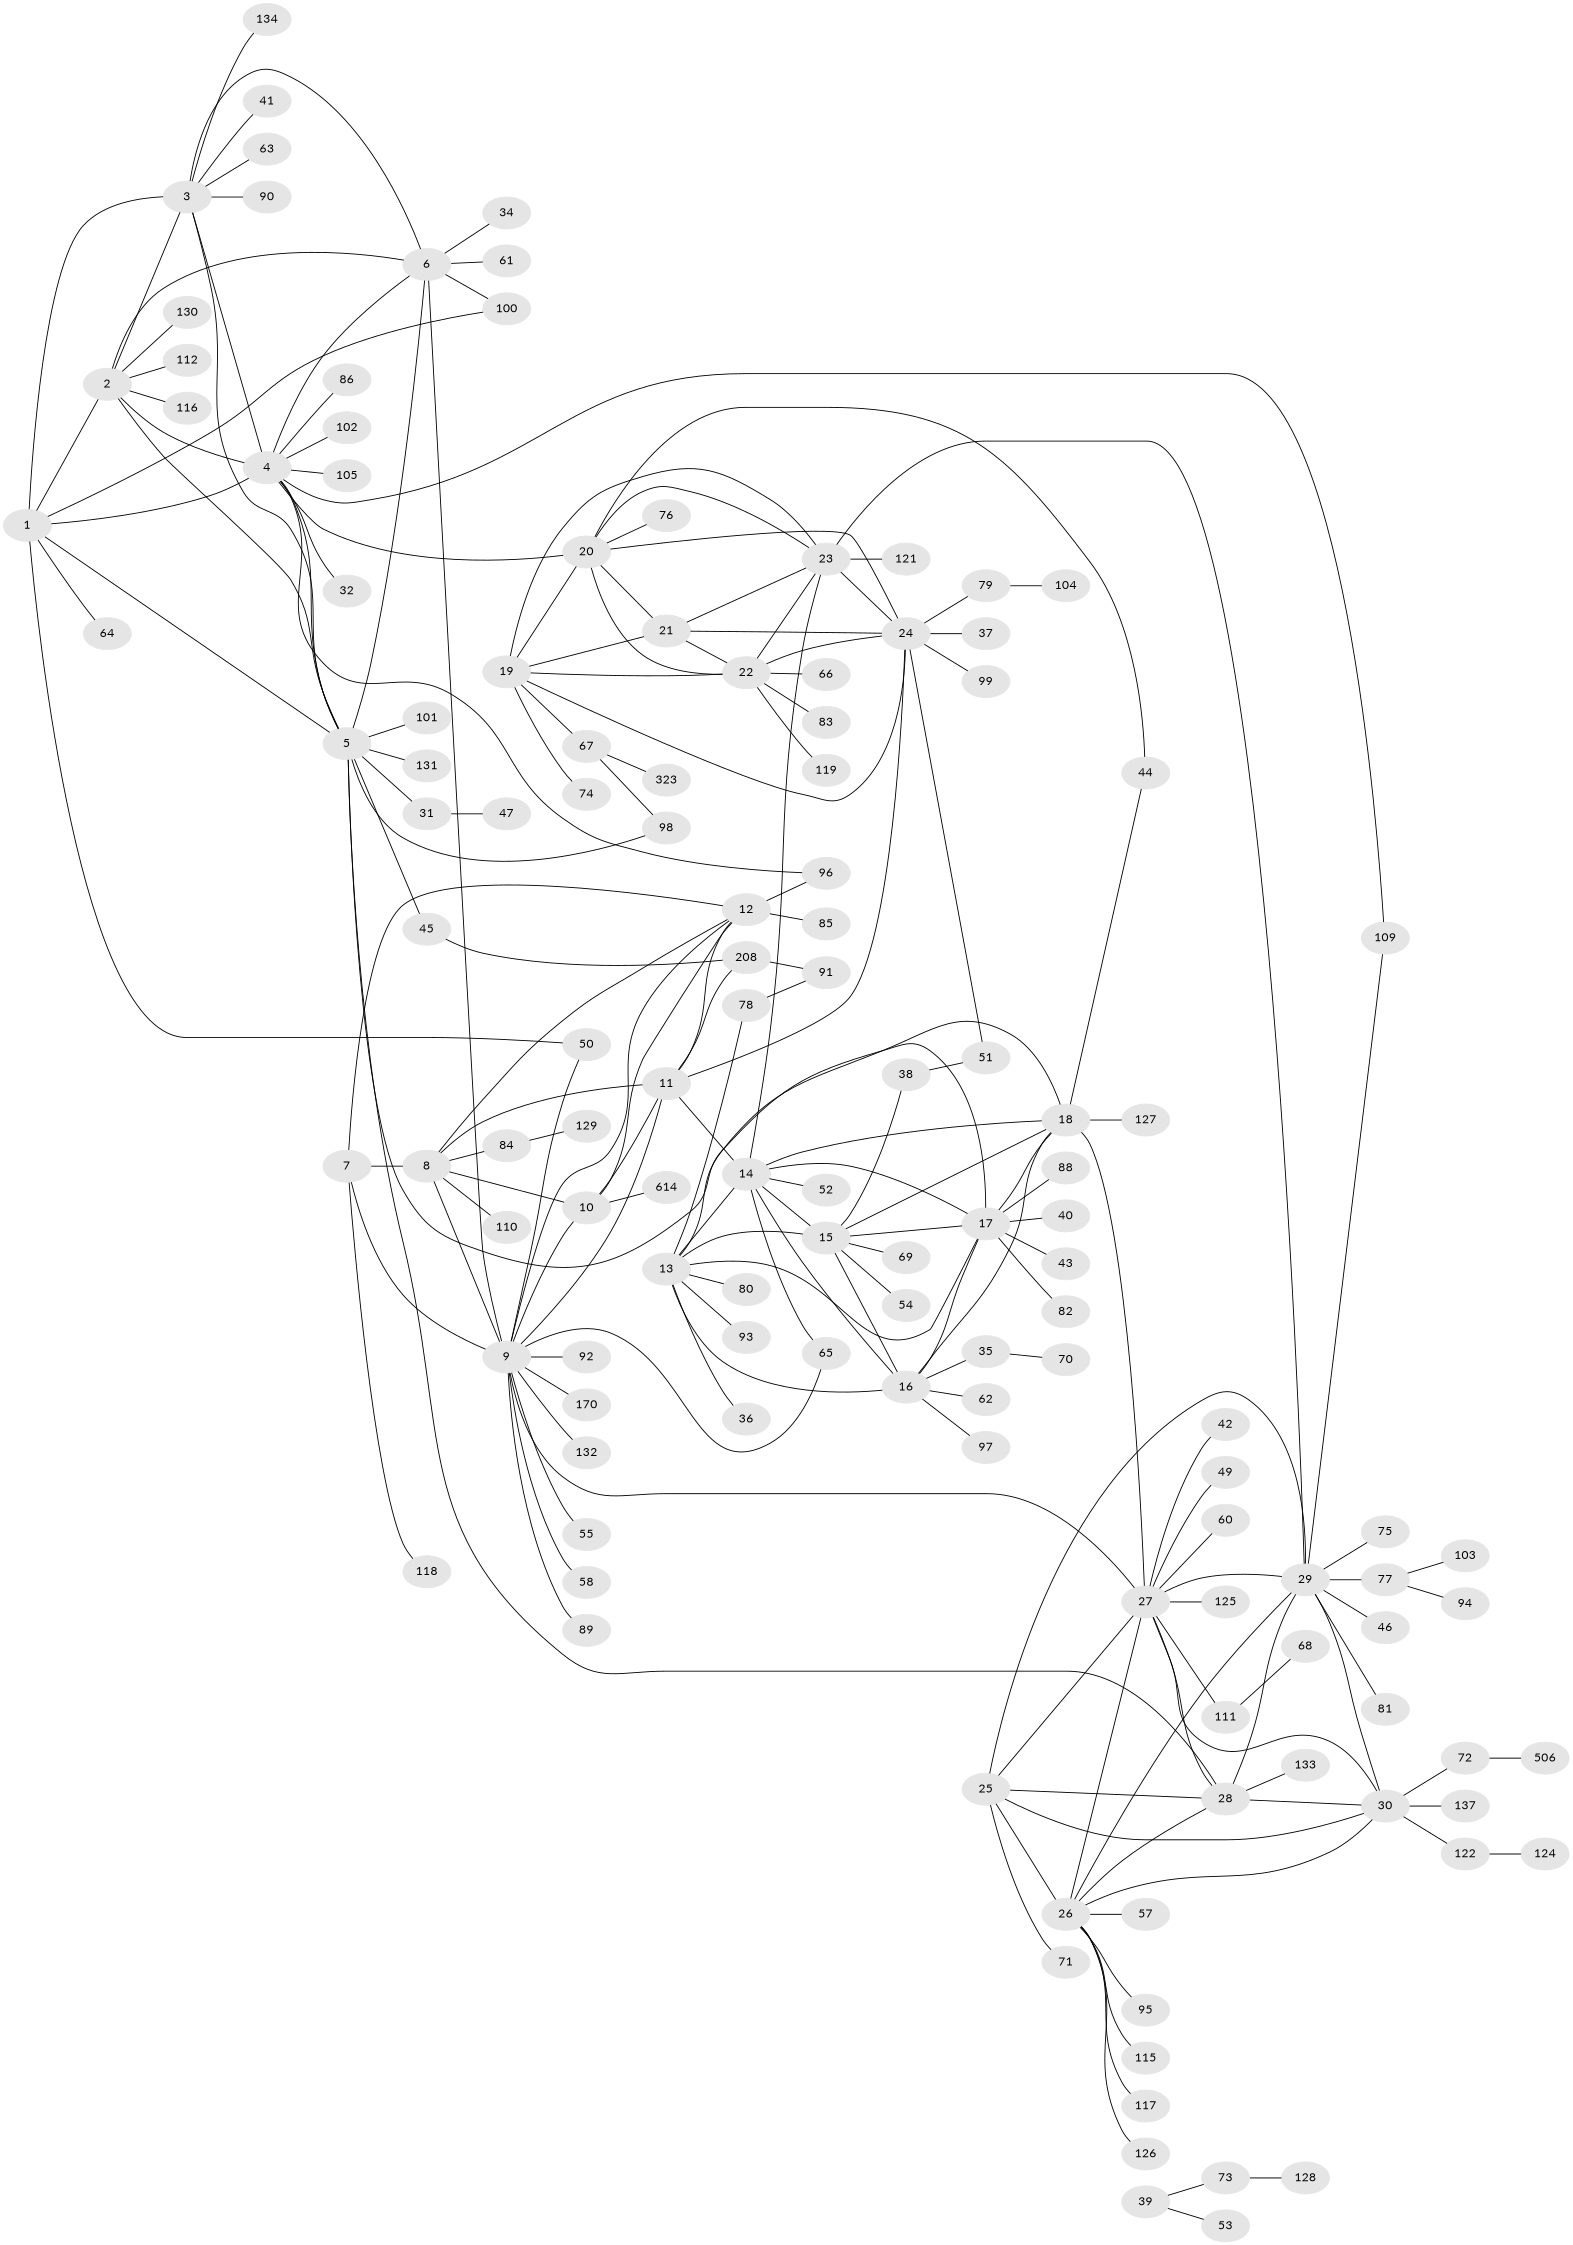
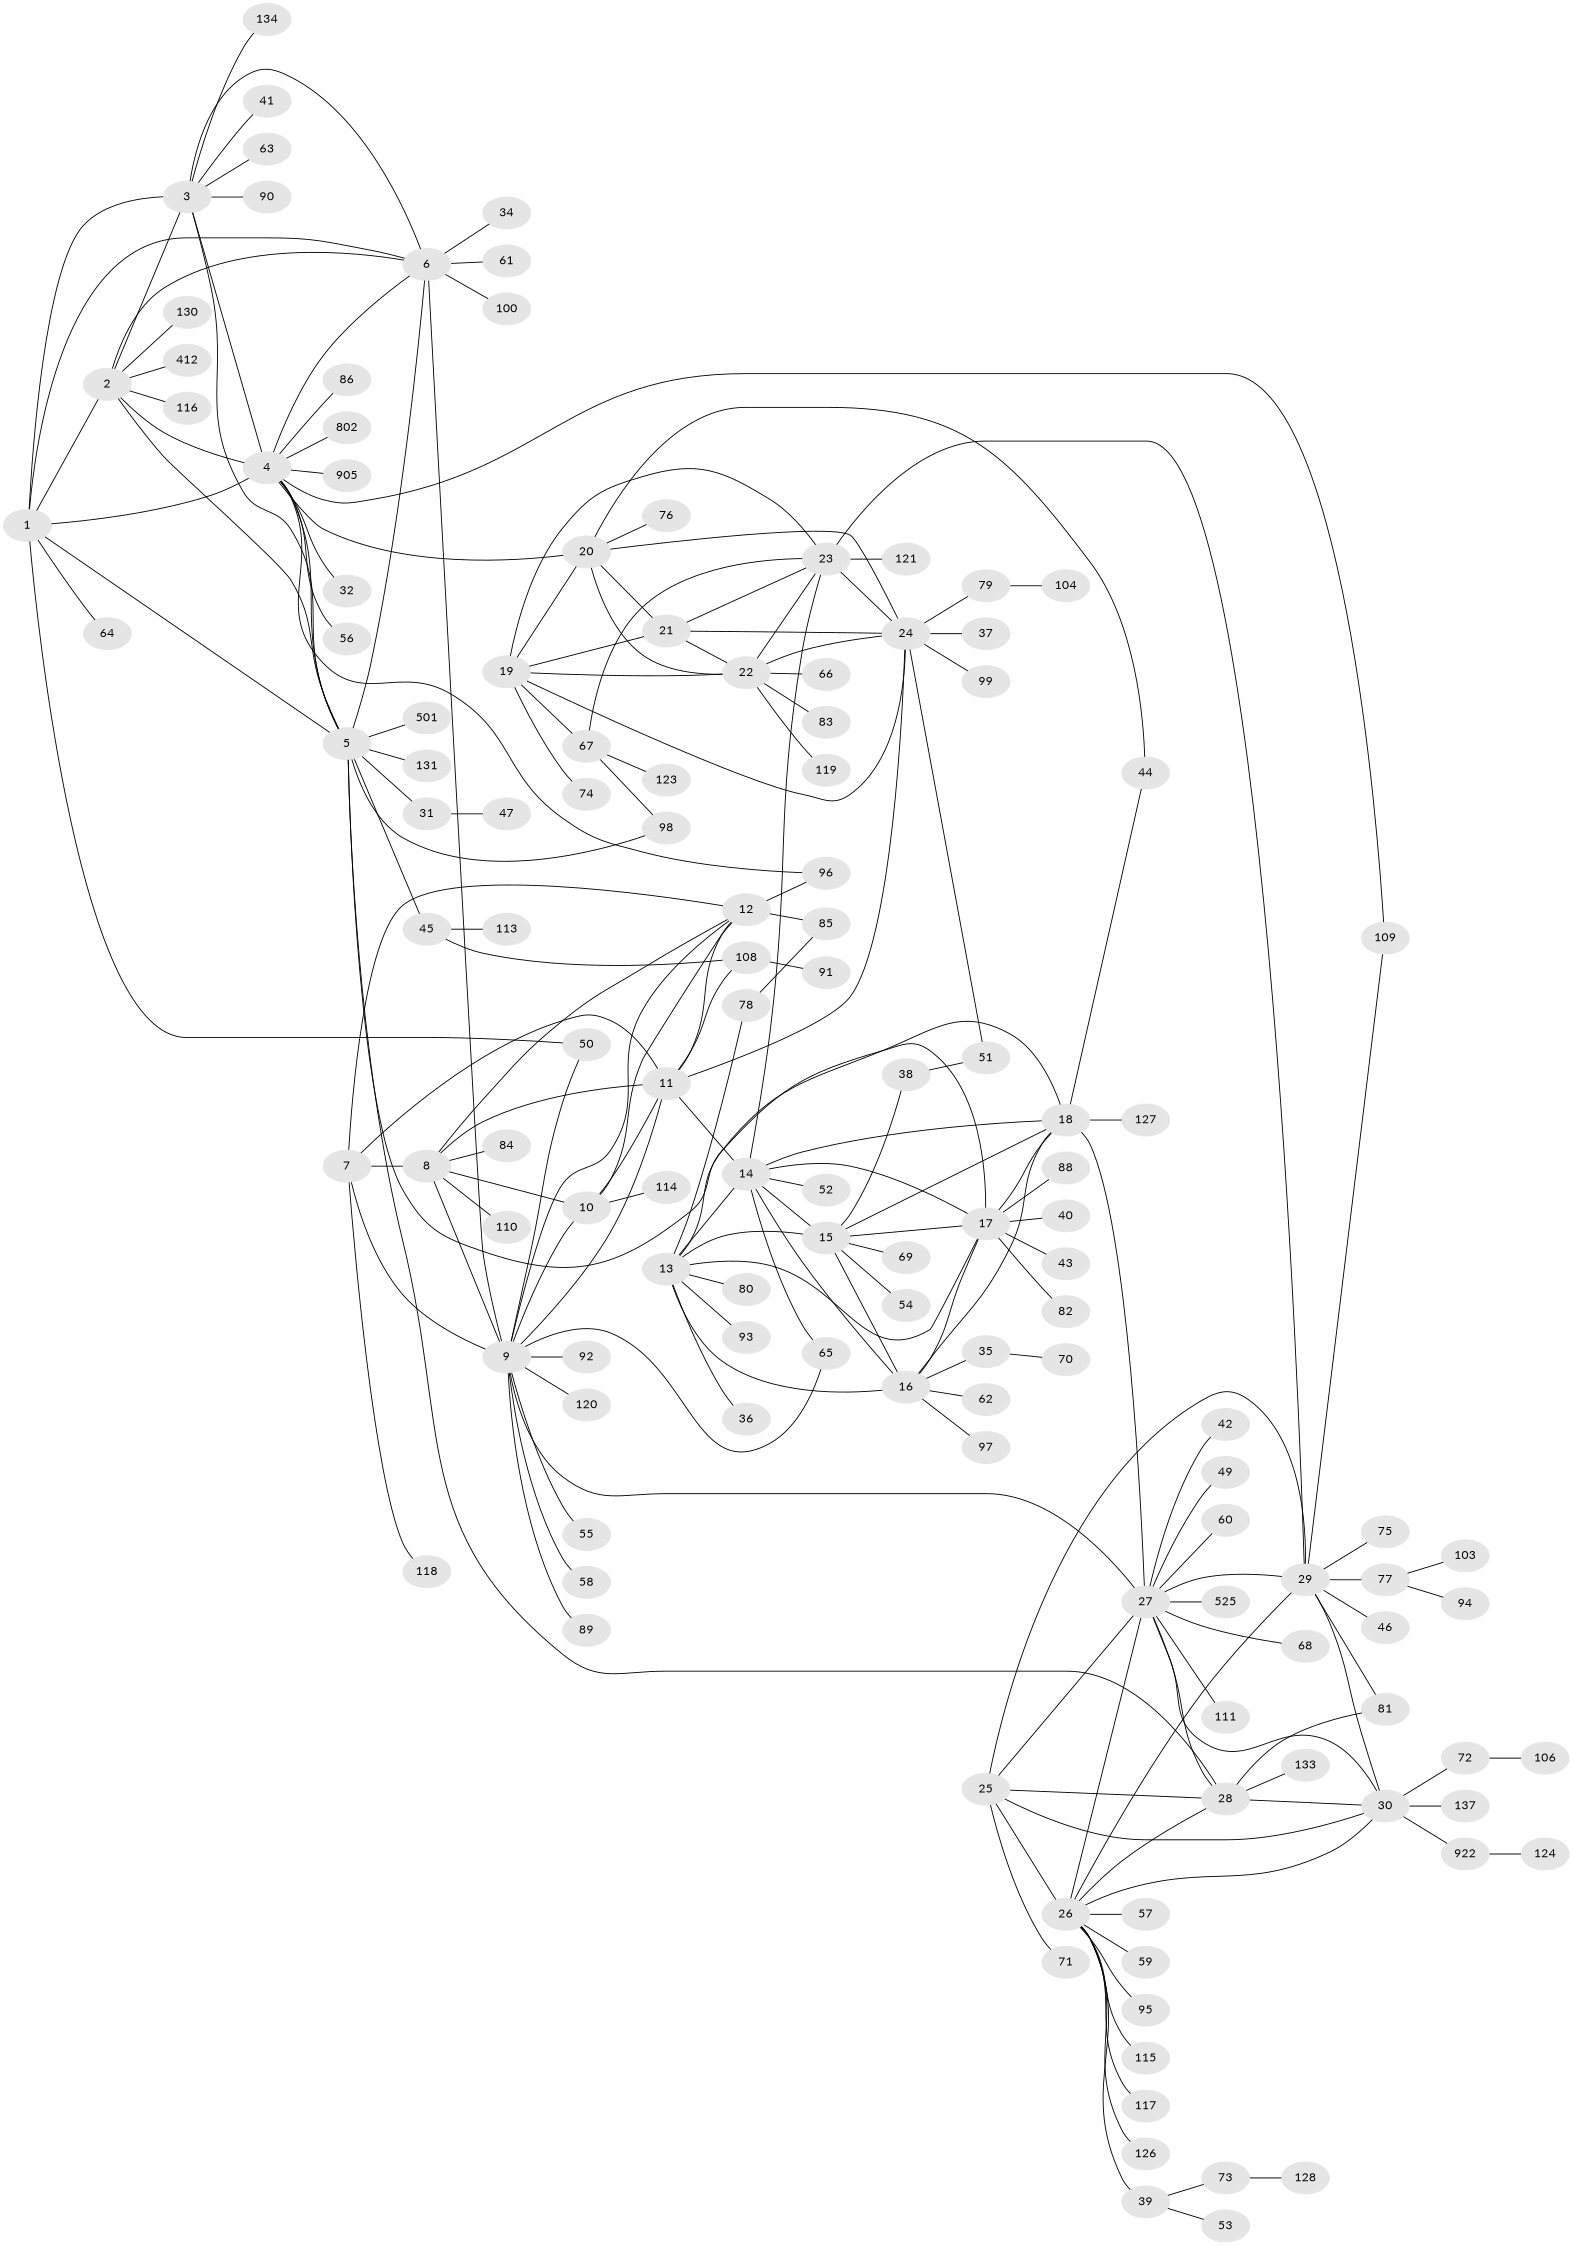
node "112": label "112" -> "412"
edge "100" -- "1": now "6" -- "1"
node "102": label "102" -> "802"
node "105": label "105" -> "905"
edge "20" -- "23": now "67" -- "23"
node "56": added
node "101": label "101" -> "501"
node "323": label "323" -> "123"
node "113": added
node "208": label "208" -> "108"
edge "91" -- "78": now "85" -- "78"
edge "11" -- "7": added
node "129": removed
node "614": label "614" -> "114"
node "170": label "170" -> "120"
node "132": removed
node "125": label "125" -> "525"
edge "68" -- "111": now "68" -- "27"
edge "29" -- "28": now "81" -- "28"
node "506": label "506" -> "106"
node "122": label "122" -> "922"
node "59": added
edge "26" -- "39": added
